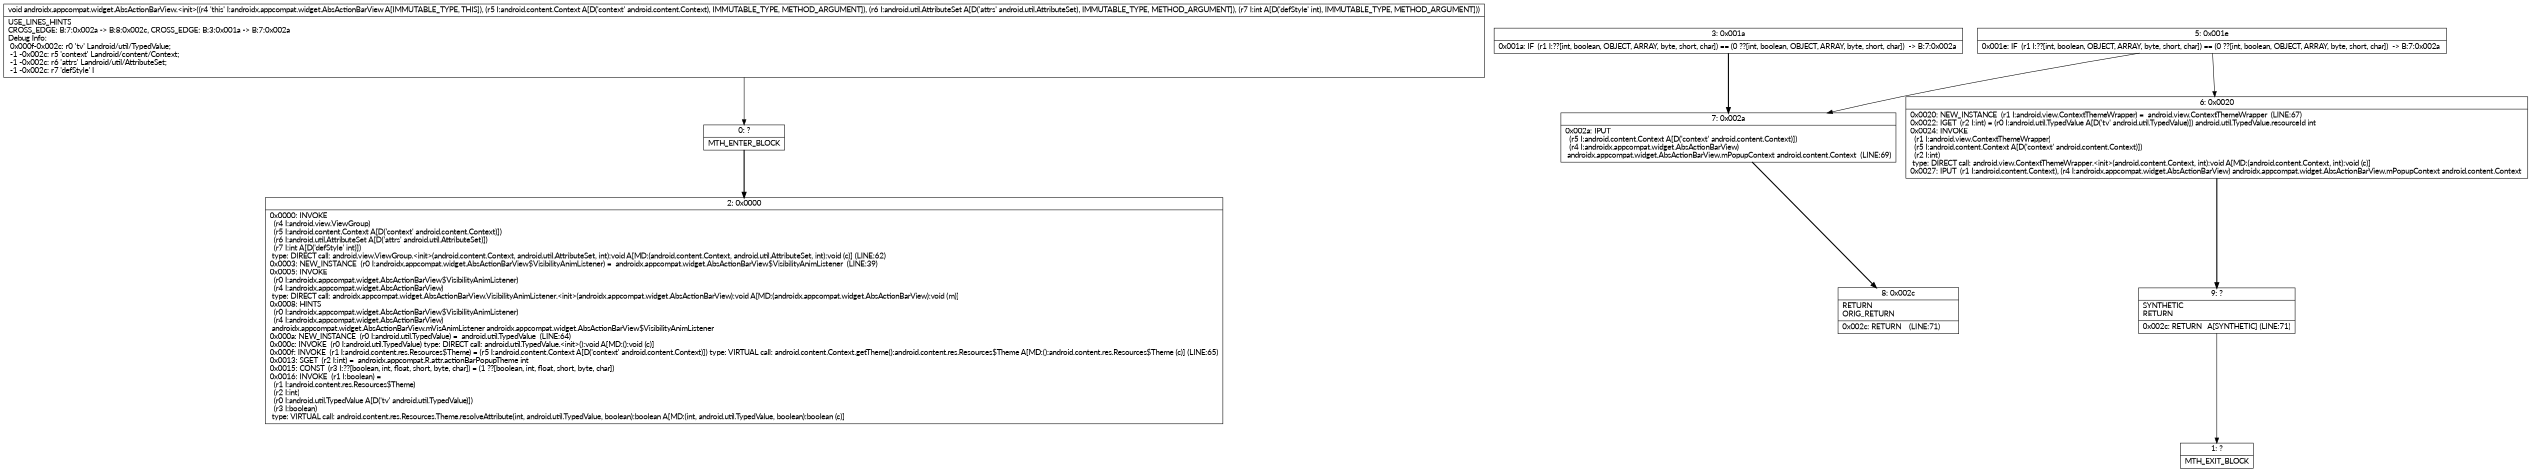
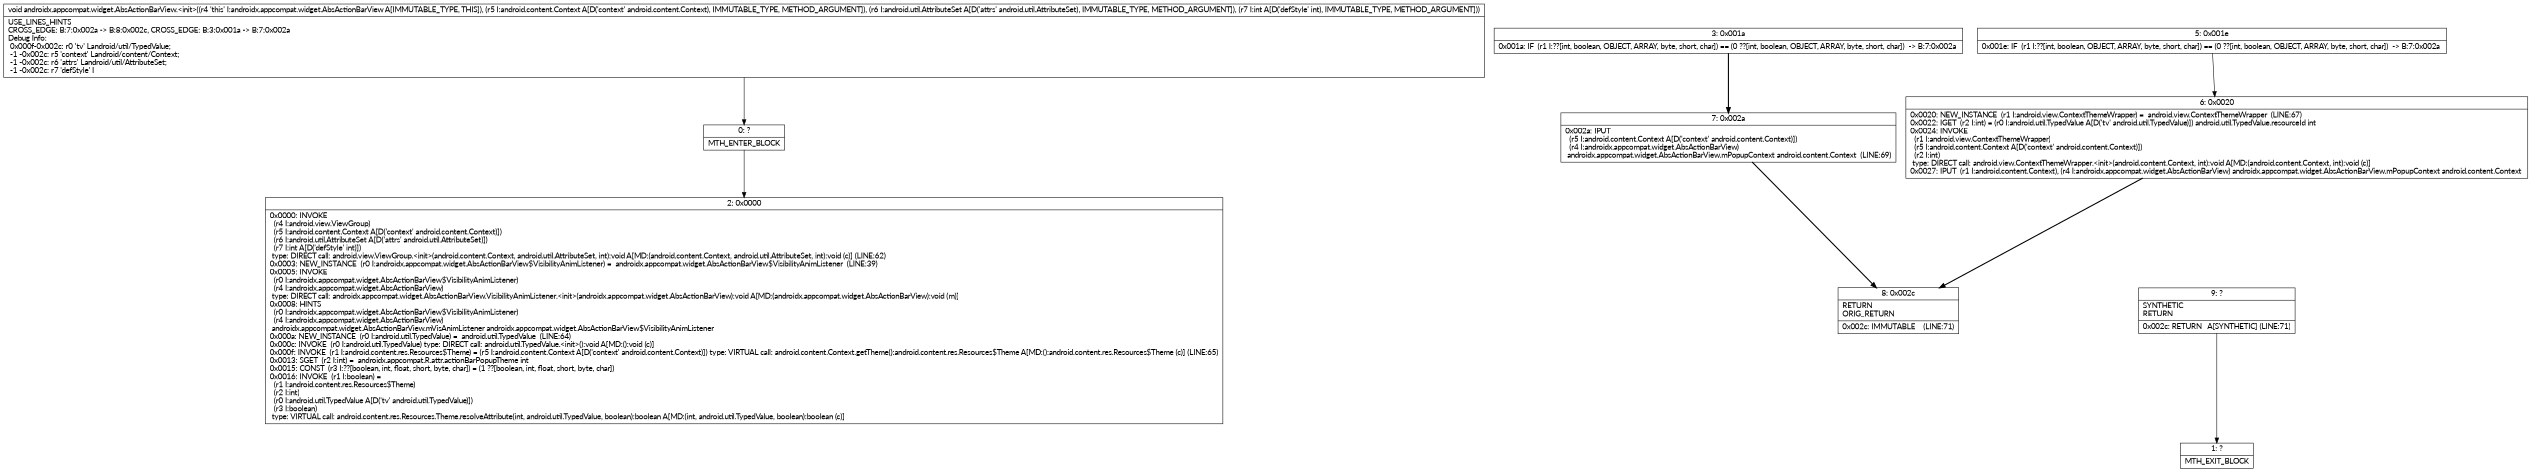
edge "5: 0x001e" -> "7: 0x002a": removed
edge "0: ?" -> "2: 0x0000": style bold -> solid
edge "6: 0x0020" -> "9: ?": now "6: 0x0020" -> "8: 0x002c"
node "8: 0x002c": text "0x002c: RETURN    (LINE:71)" -> "0x002c: IMMUTABLE    (LINE:71)"
